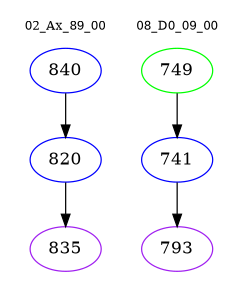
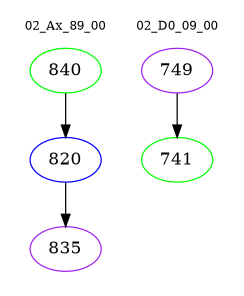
cluster "08_D0_09_00": label "08_D0_09_00" -> "02_D0_09_00"
node "840": color blue -> green
node "749": color green -> purple
node "741": color blue -> green
node "793": removed
